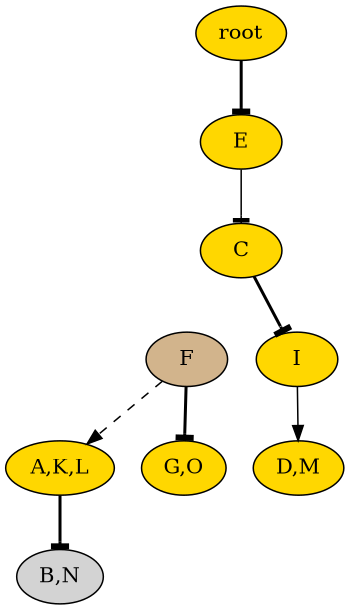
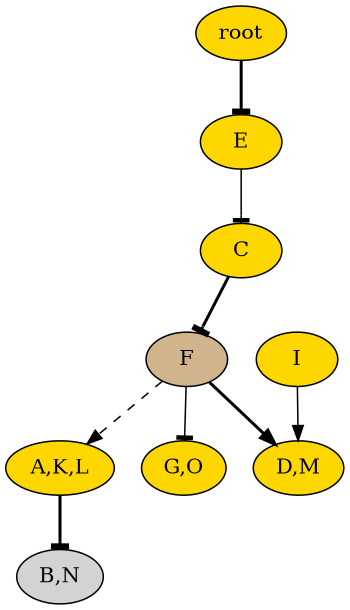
edge "C" -> "I": now "C" -> "F"
edge "F" -> "D,M": added
edge "F" -> "G,O": style bold -> solid
